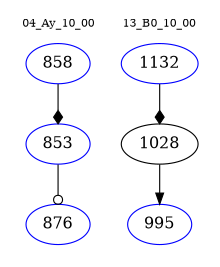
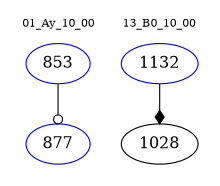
cluster "04_Ay_10_00": label "04_Ay_10_00" -> "01_Ay_10_00"
node "858": removed
node "876": label "876" -> "877"
node "995": removed
